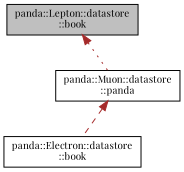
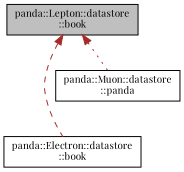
edge "panda::Electron::datastore ::book" -> "panda::Muon::datastore ::panda": now "panda::Electron::datastore ::book" -> "panda::Lepton::datastore ::book"
